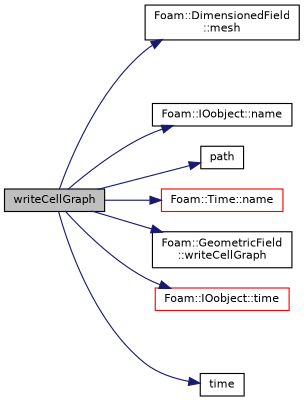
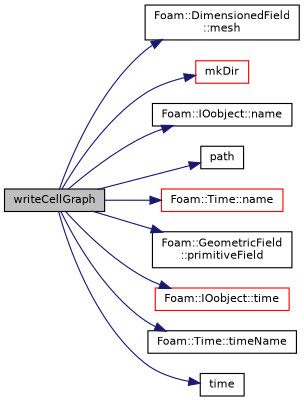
node "mkDir": added
node "Foam::GeometricField ::writeCellGraph": label "Foam::GeometricField ::writeCellGraph" -> "Foam::GeometricField ::primitiveField"
node "Foam::Time::timeName": added
